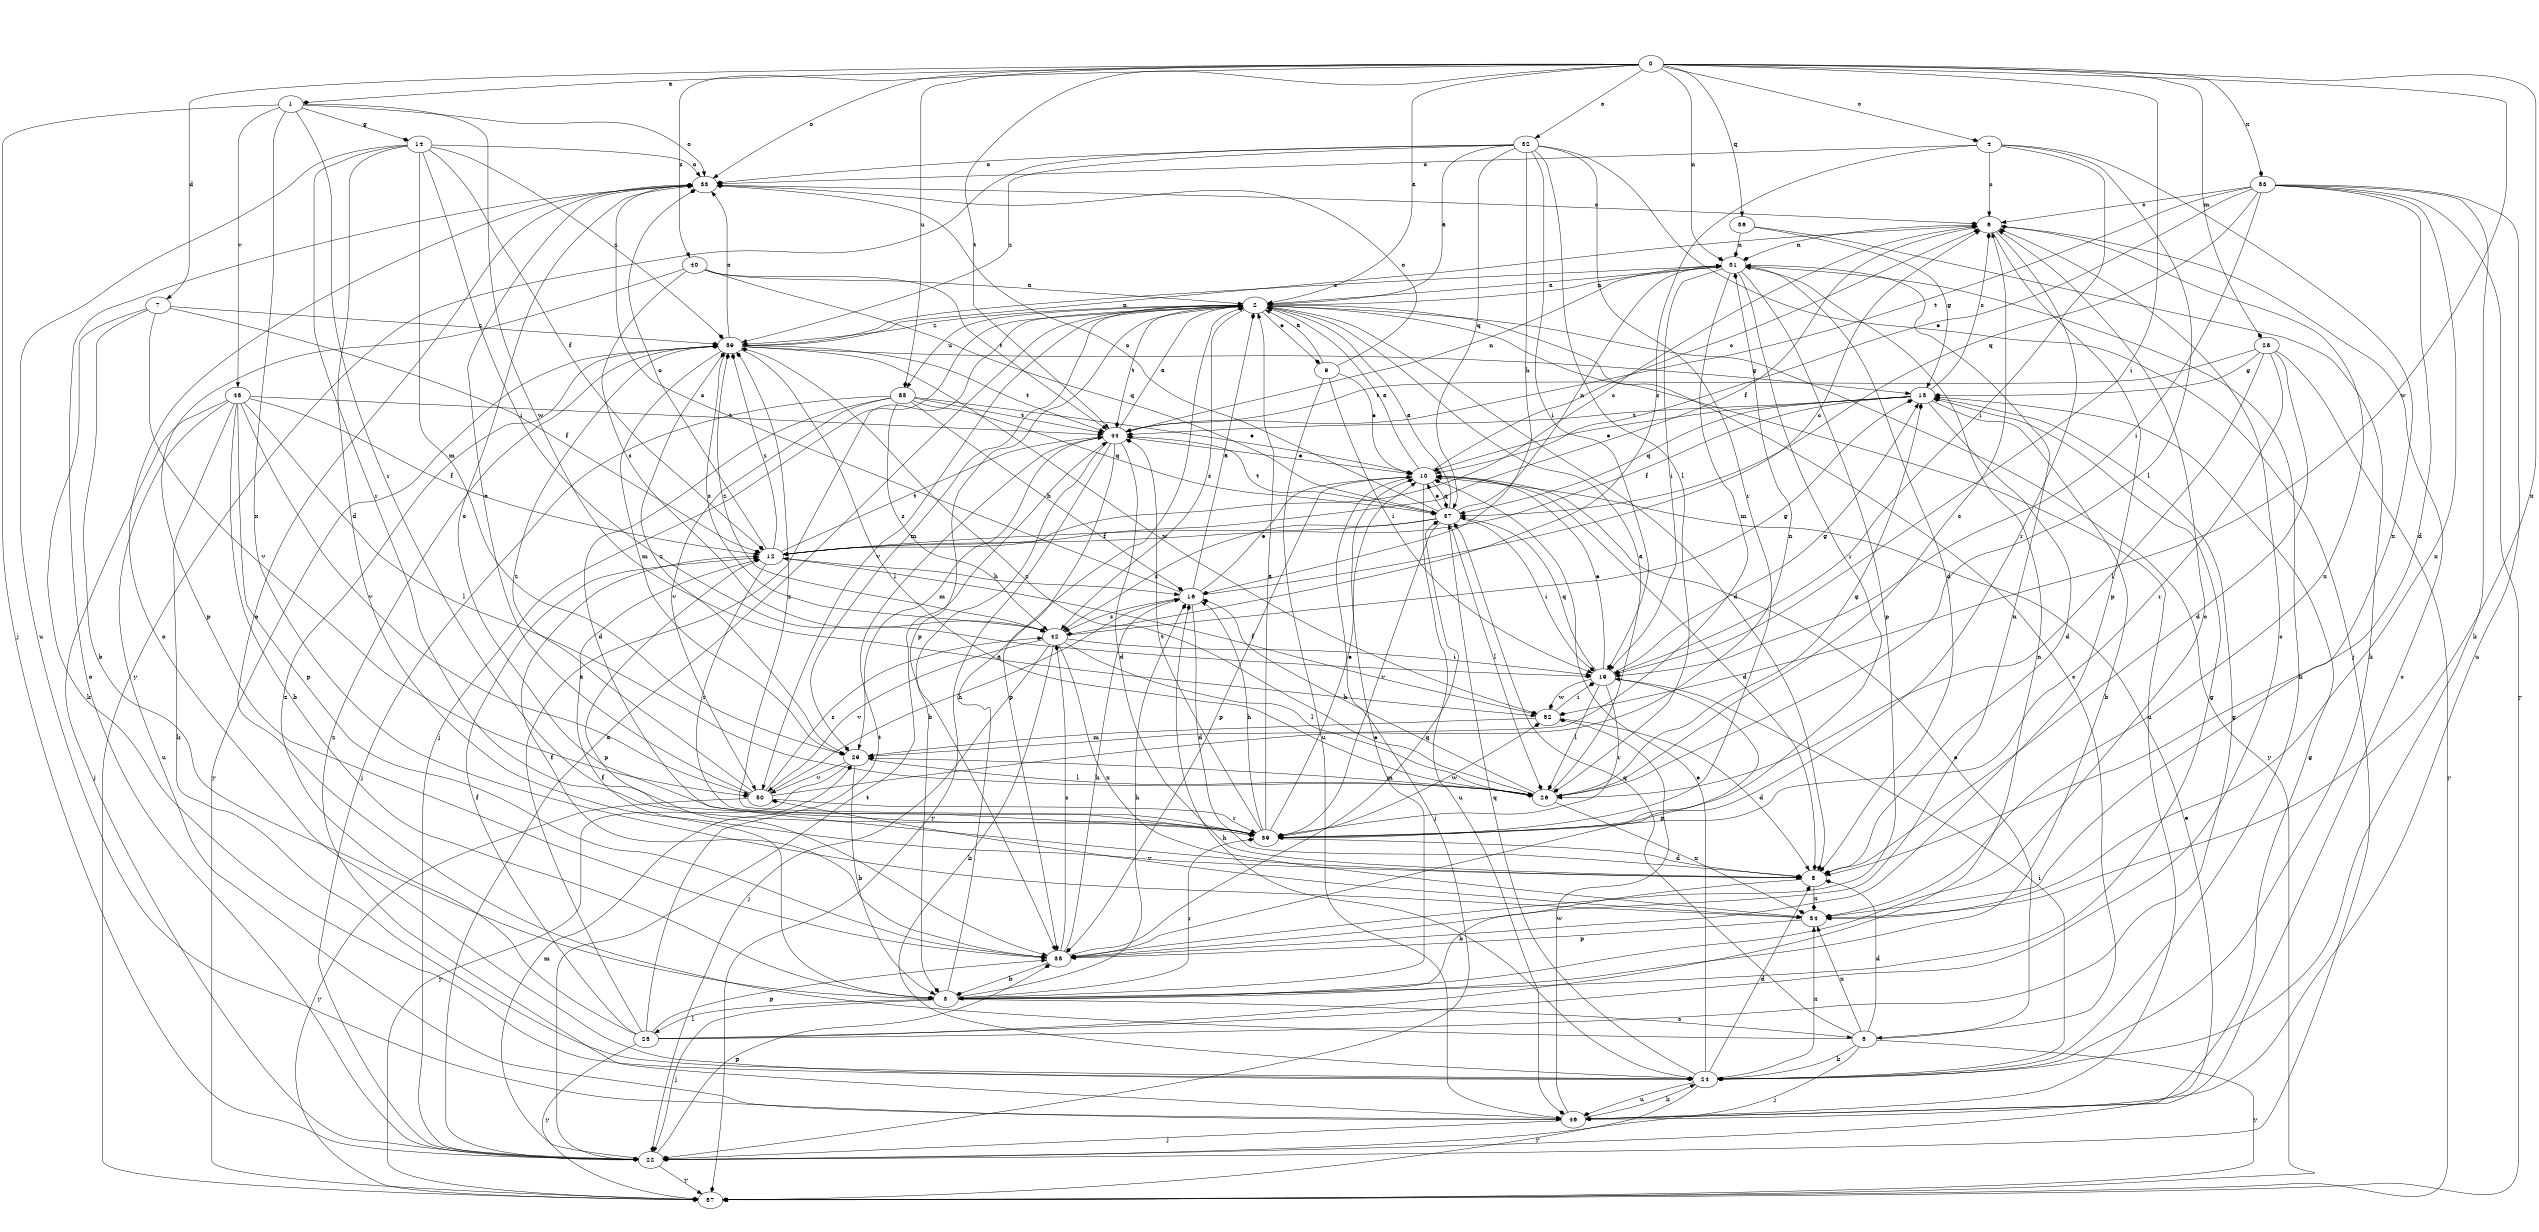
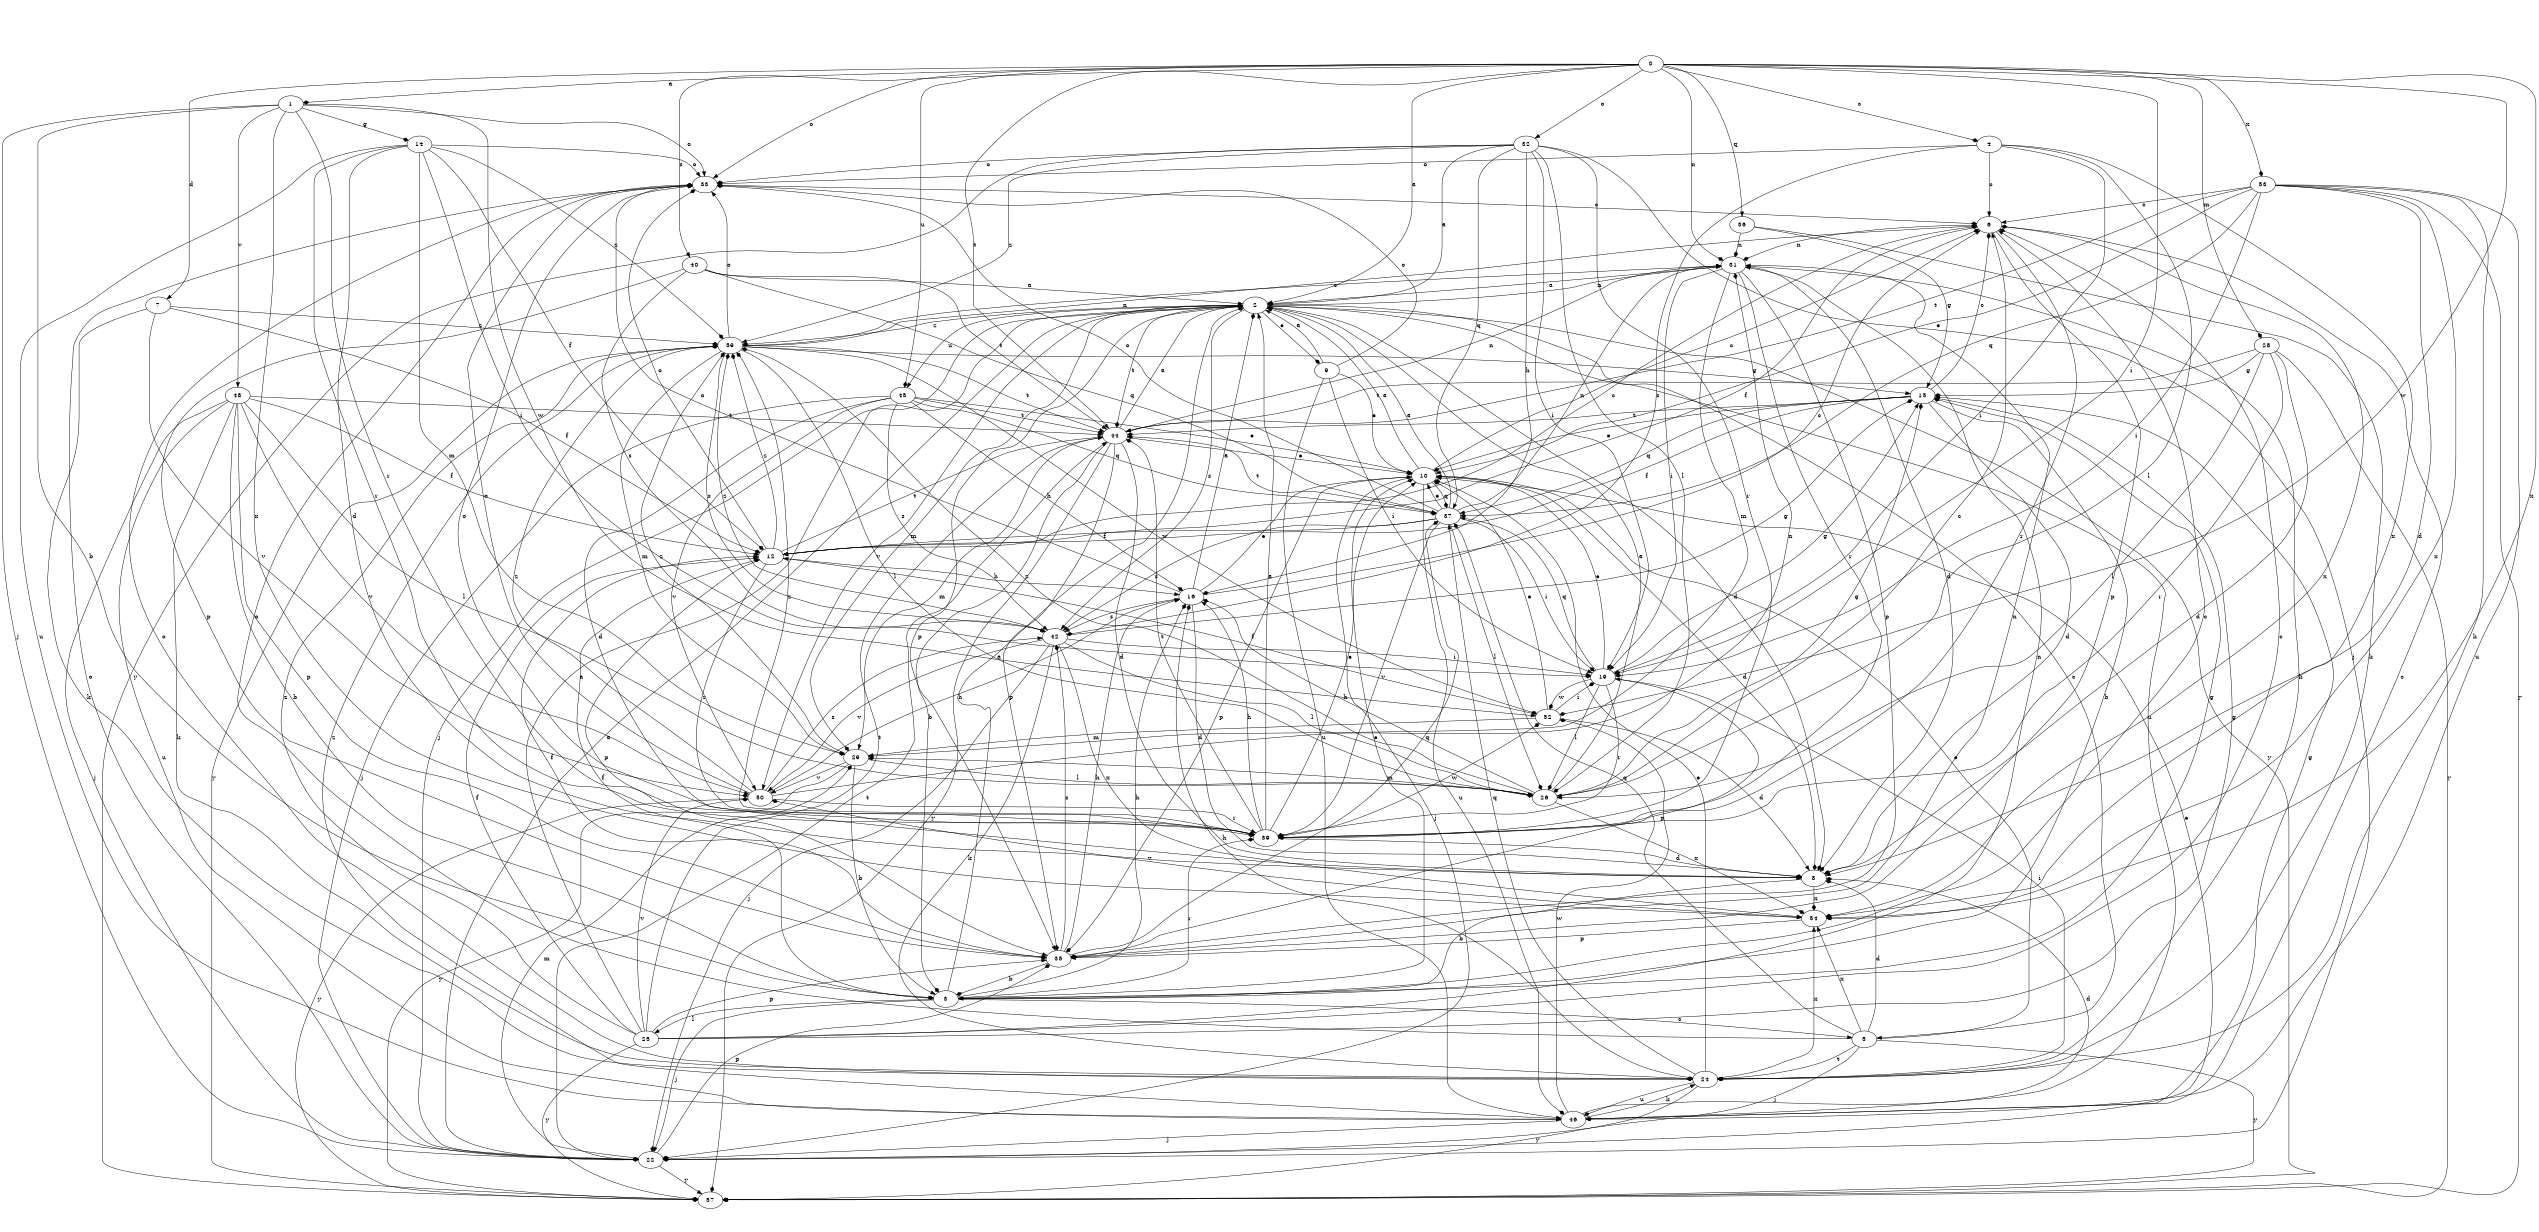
node "85": label "85" -> "45"
edge "52" -> "10": added, label "e"
edge "7" -> "3": now "1" -> "3"
edge "25" -> "50": added, label "v"
edge "24" -> "8": now "46" -> "8"
edge "5" -> "24": label "k" -> "t"
